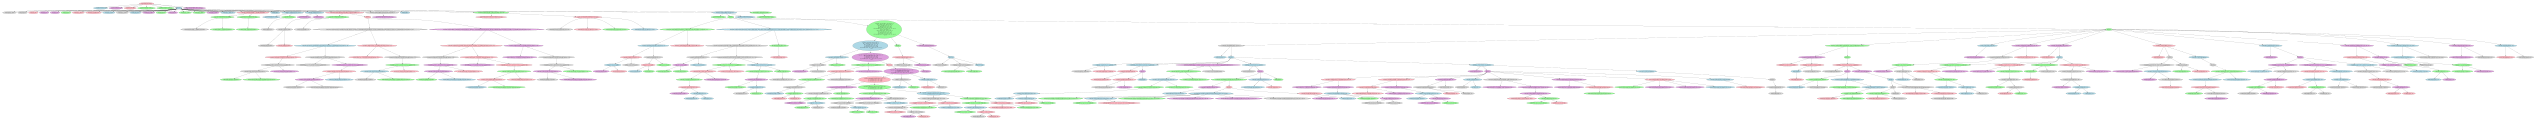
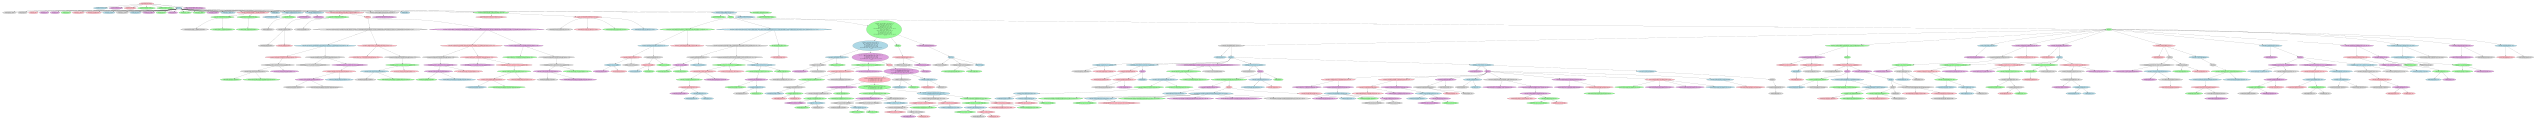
node "(IDENTIFIER,a4,a4 = *((_QWORD *)dnsmasq_daemon + 56))": fillcolor plum -> palegreen
